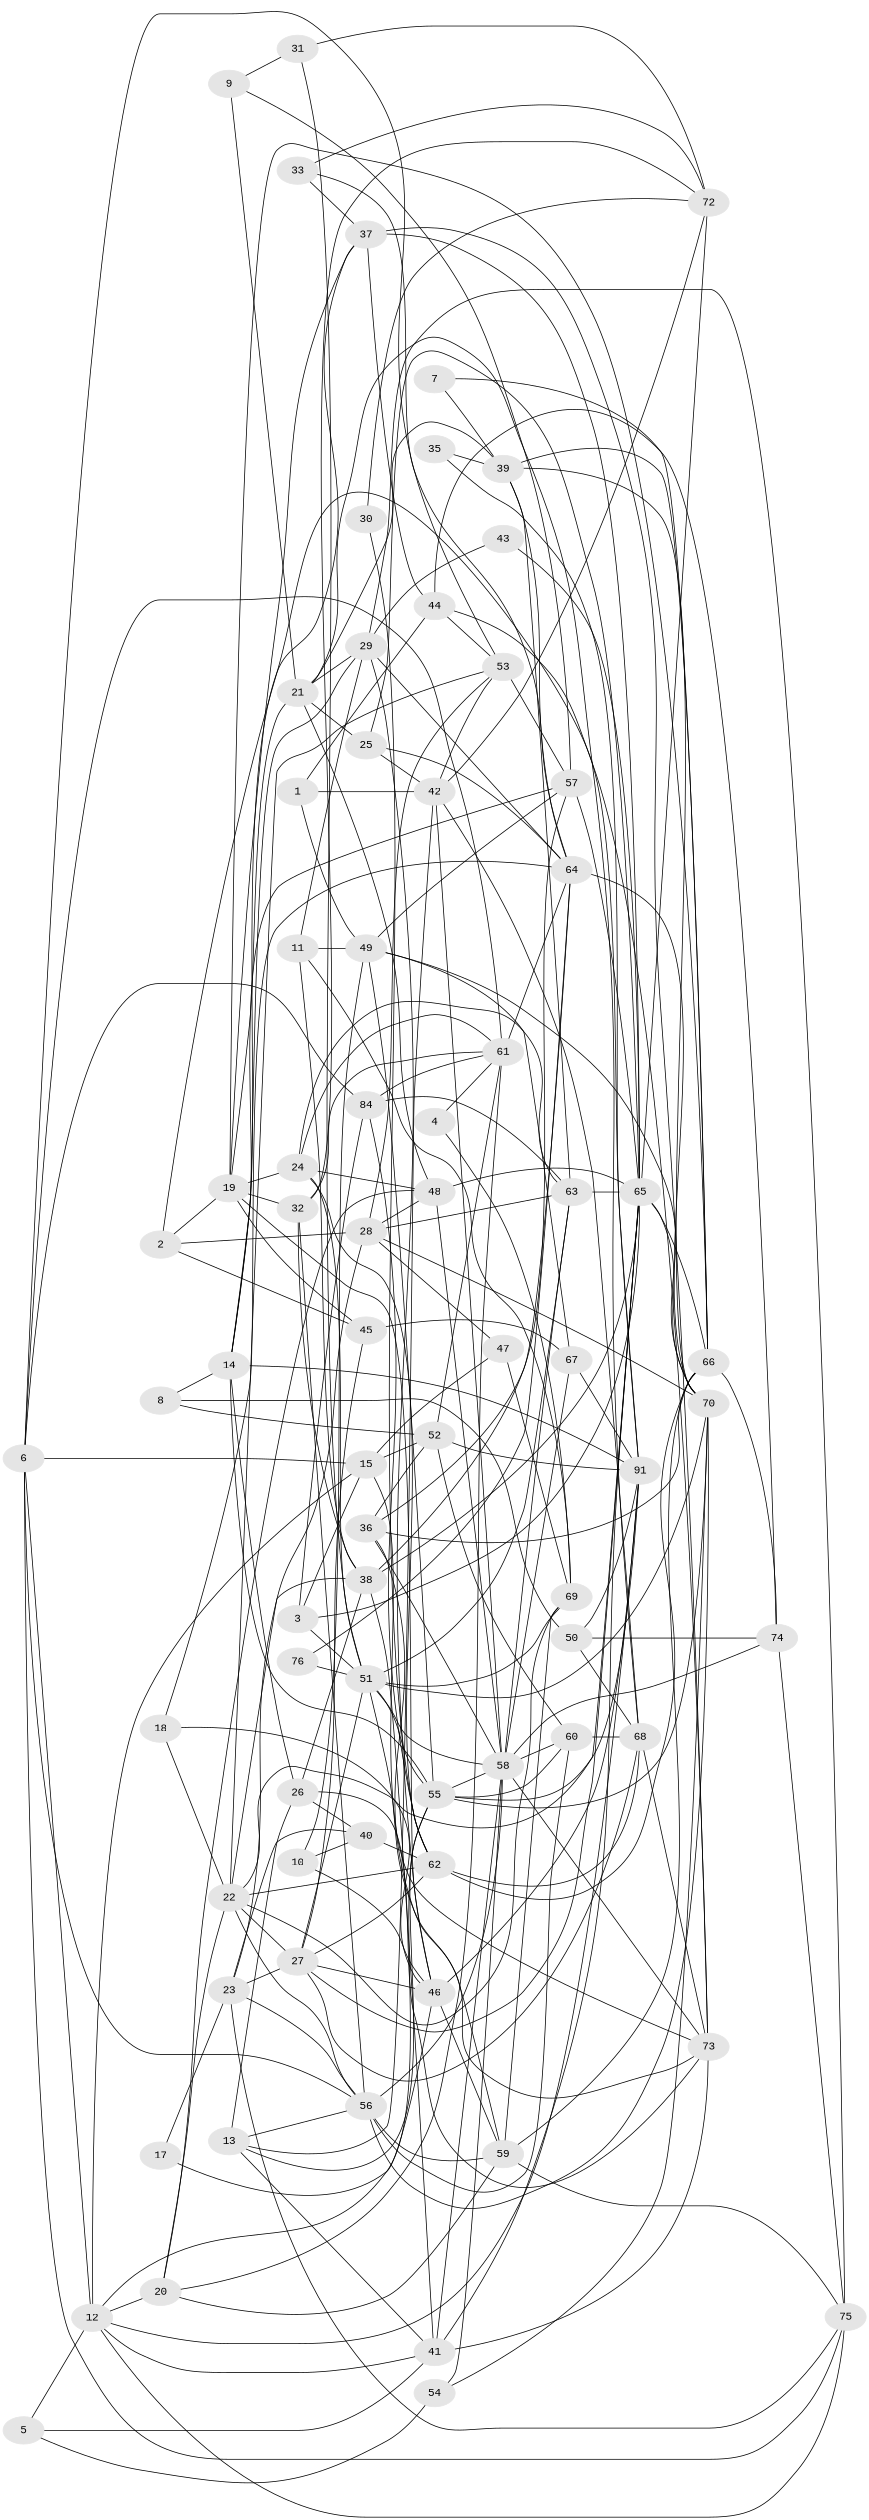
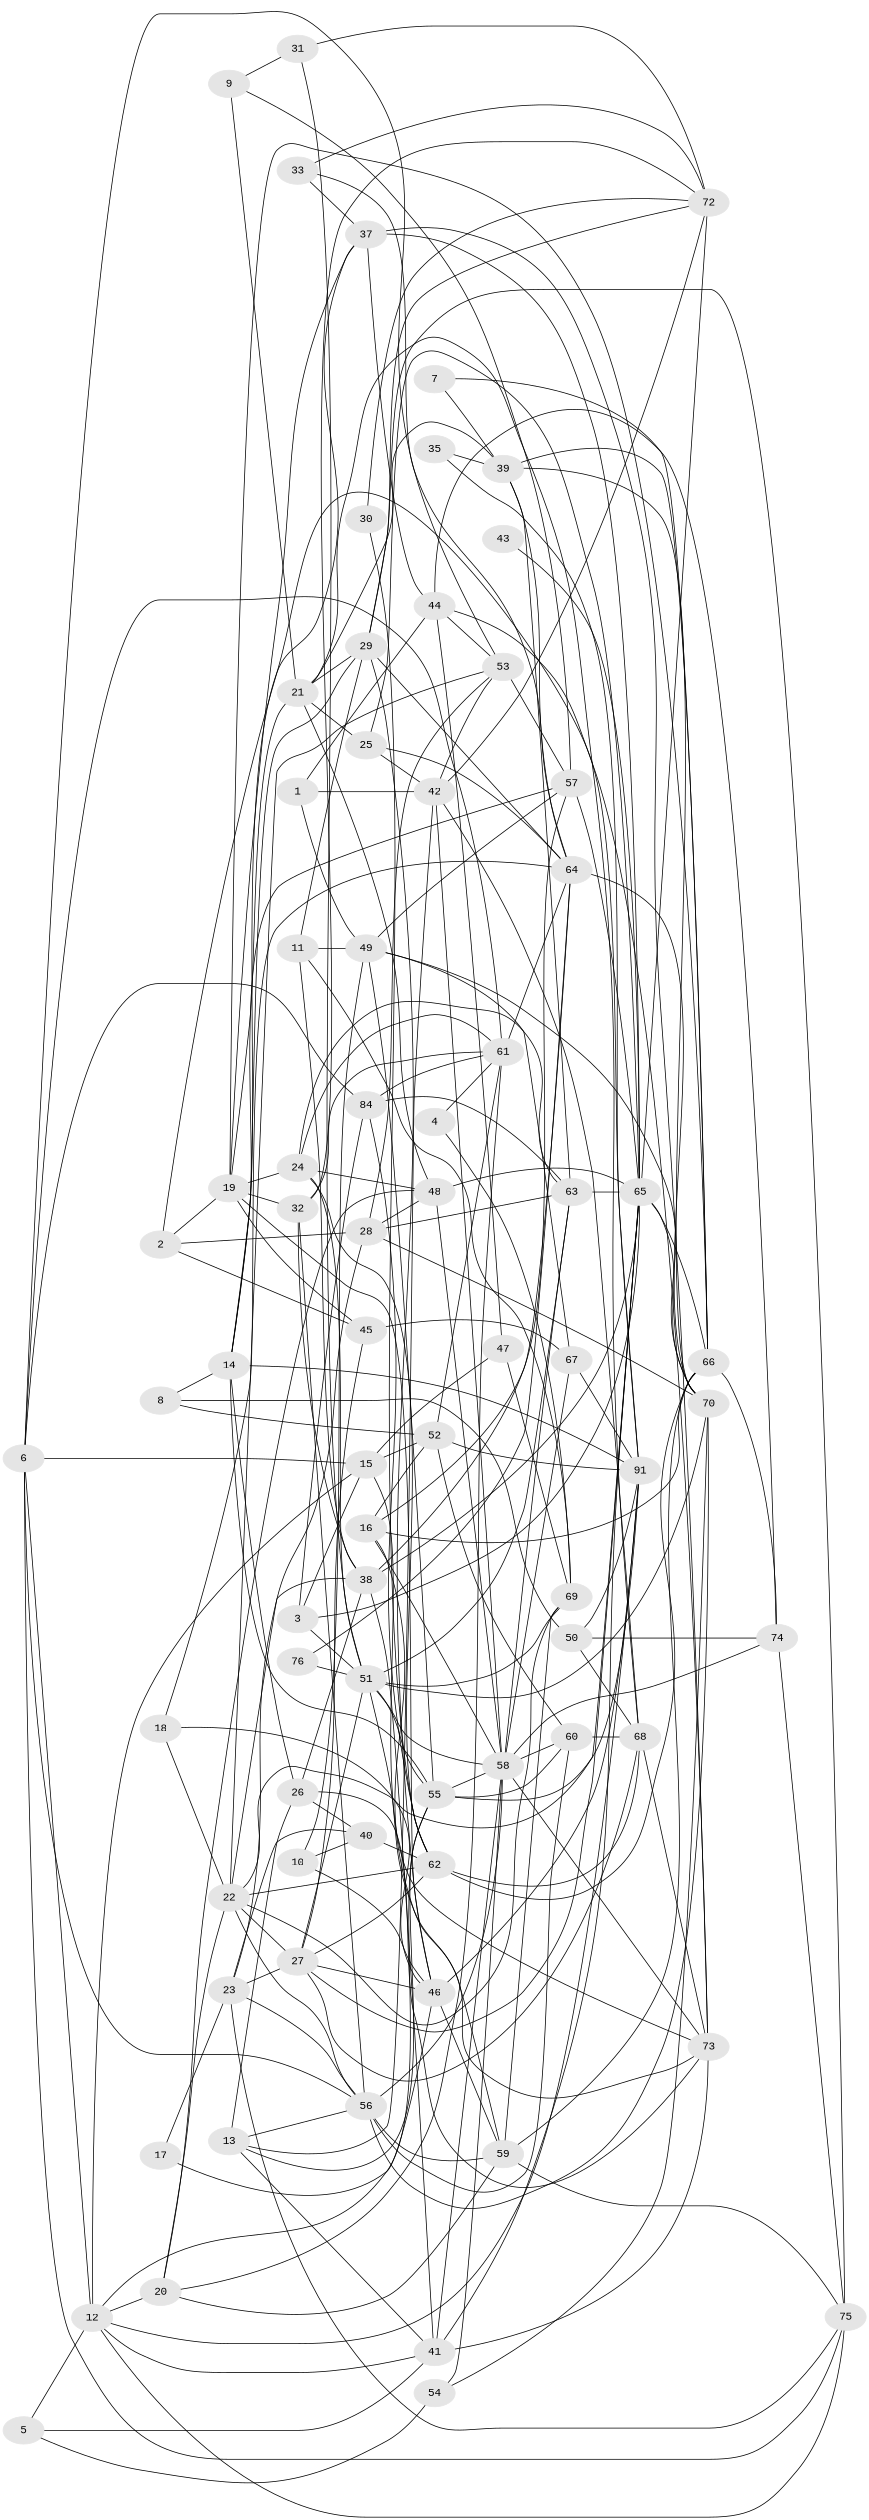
edge "43" -- "29": now "72" -- "29"
edge "28" -- "47": now "44" -- "47"
node "36": label "36" -> "16"
edge "70" -- "55": removed
